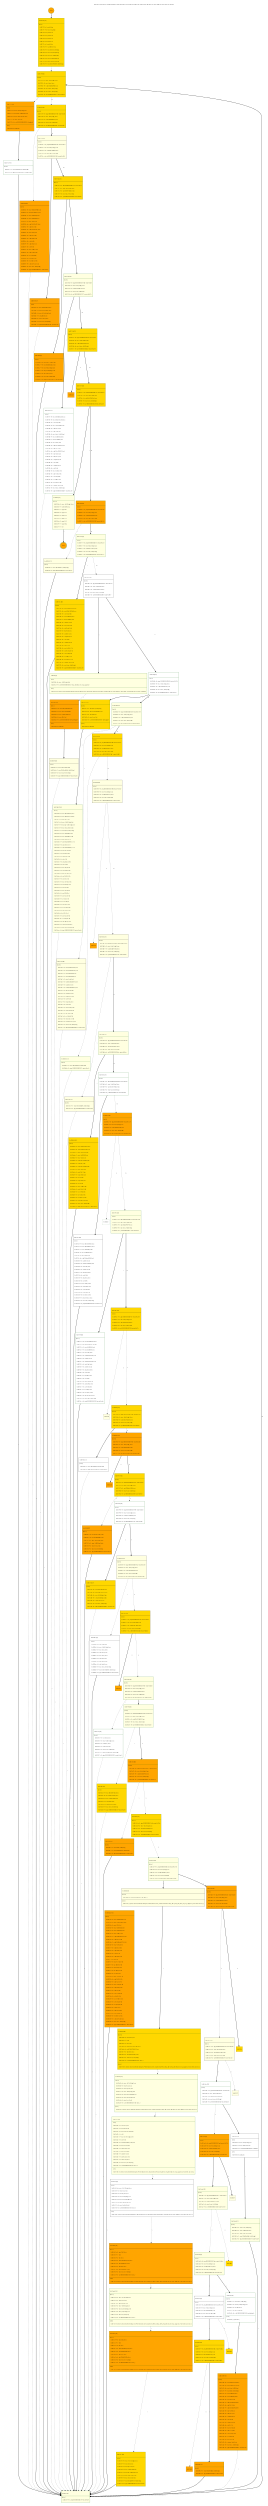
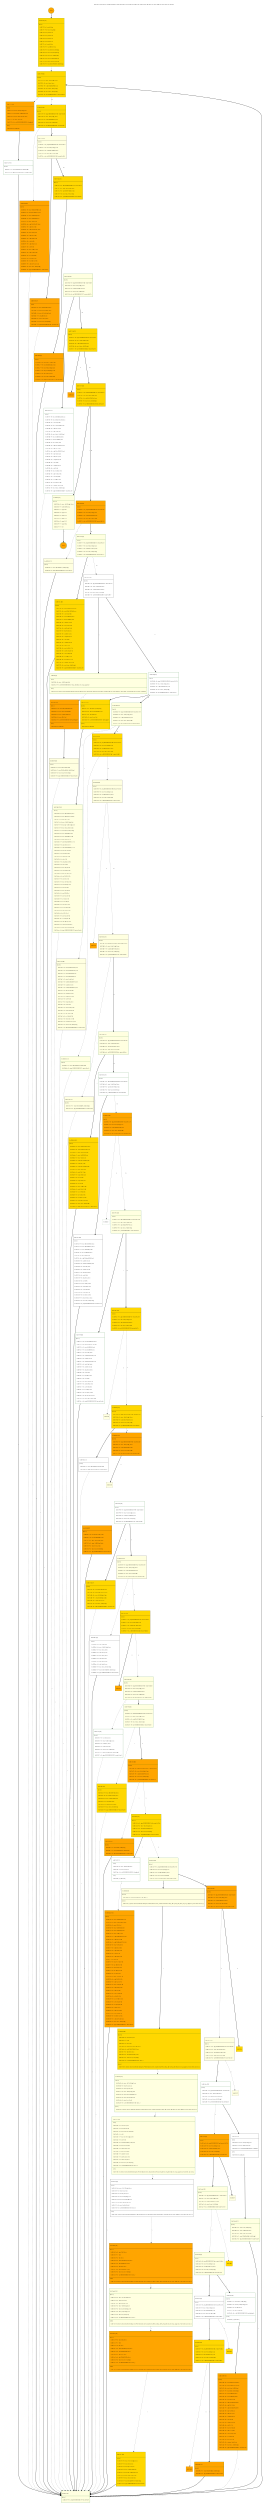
edge "0x4017a2 [22]" -> "0x4017b8 [22]": removed, label "26"
node "0x4023d6": fillcolor orange -> lightyellow
node "0x401977 [25]": removed
node "0x40219f [12]": added
